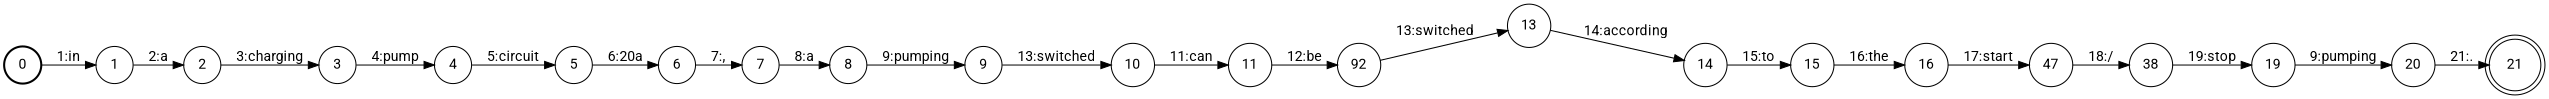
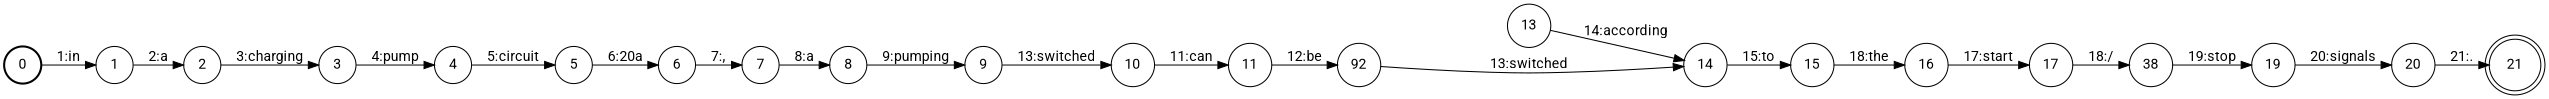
edge "92" -> "13": now "92" -> "14"
edge "15" -> "16": label "16:the" -> "18:the"
edge "19" -> "20": label "9:pumping" -> "20:signals"
node "47": label "47" -> "17"
